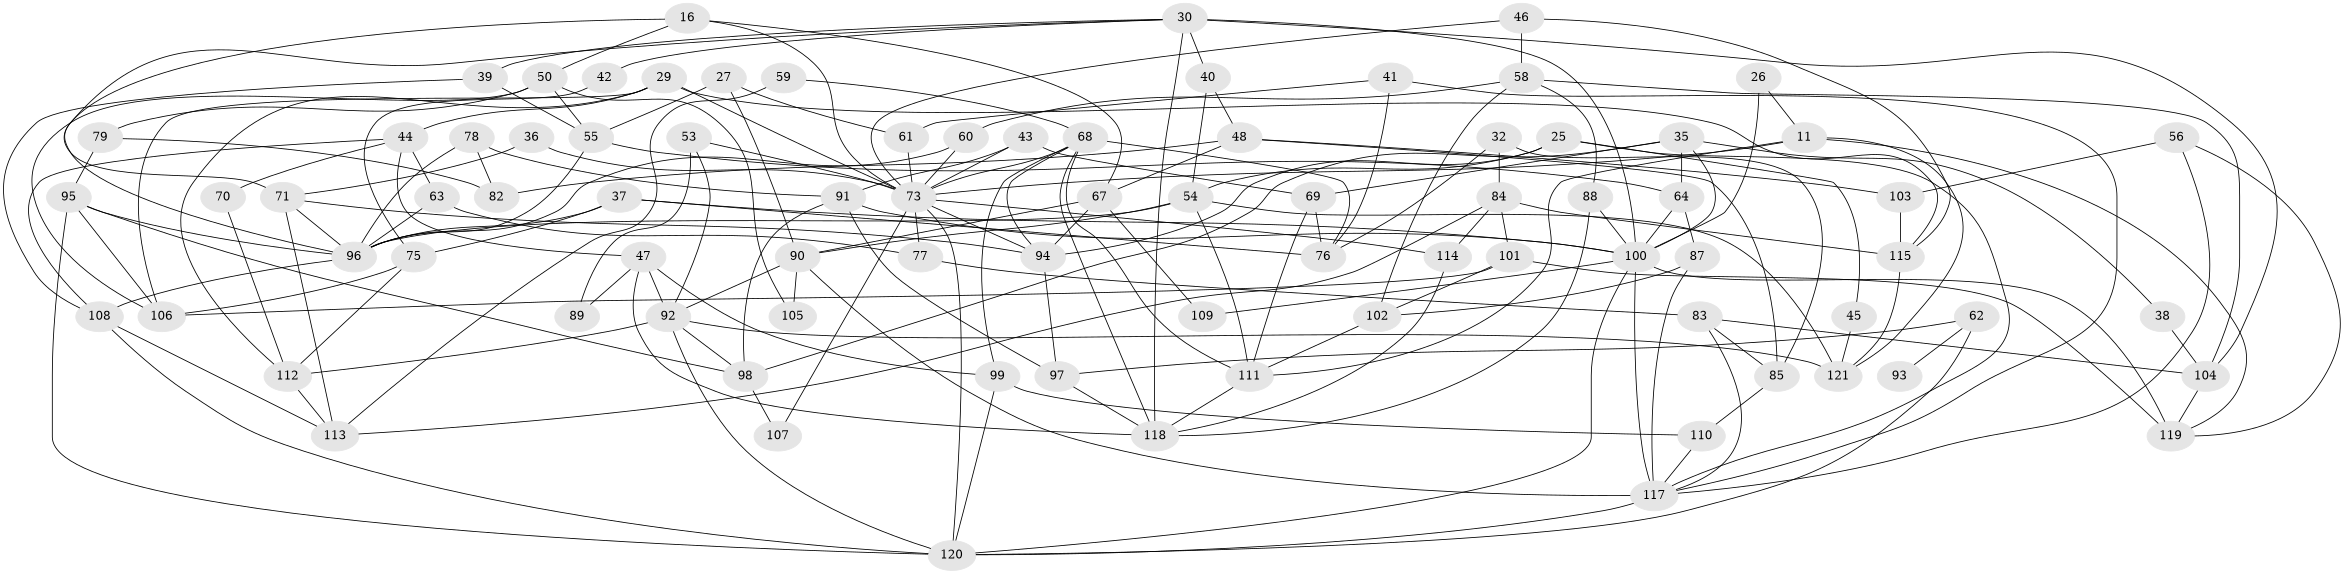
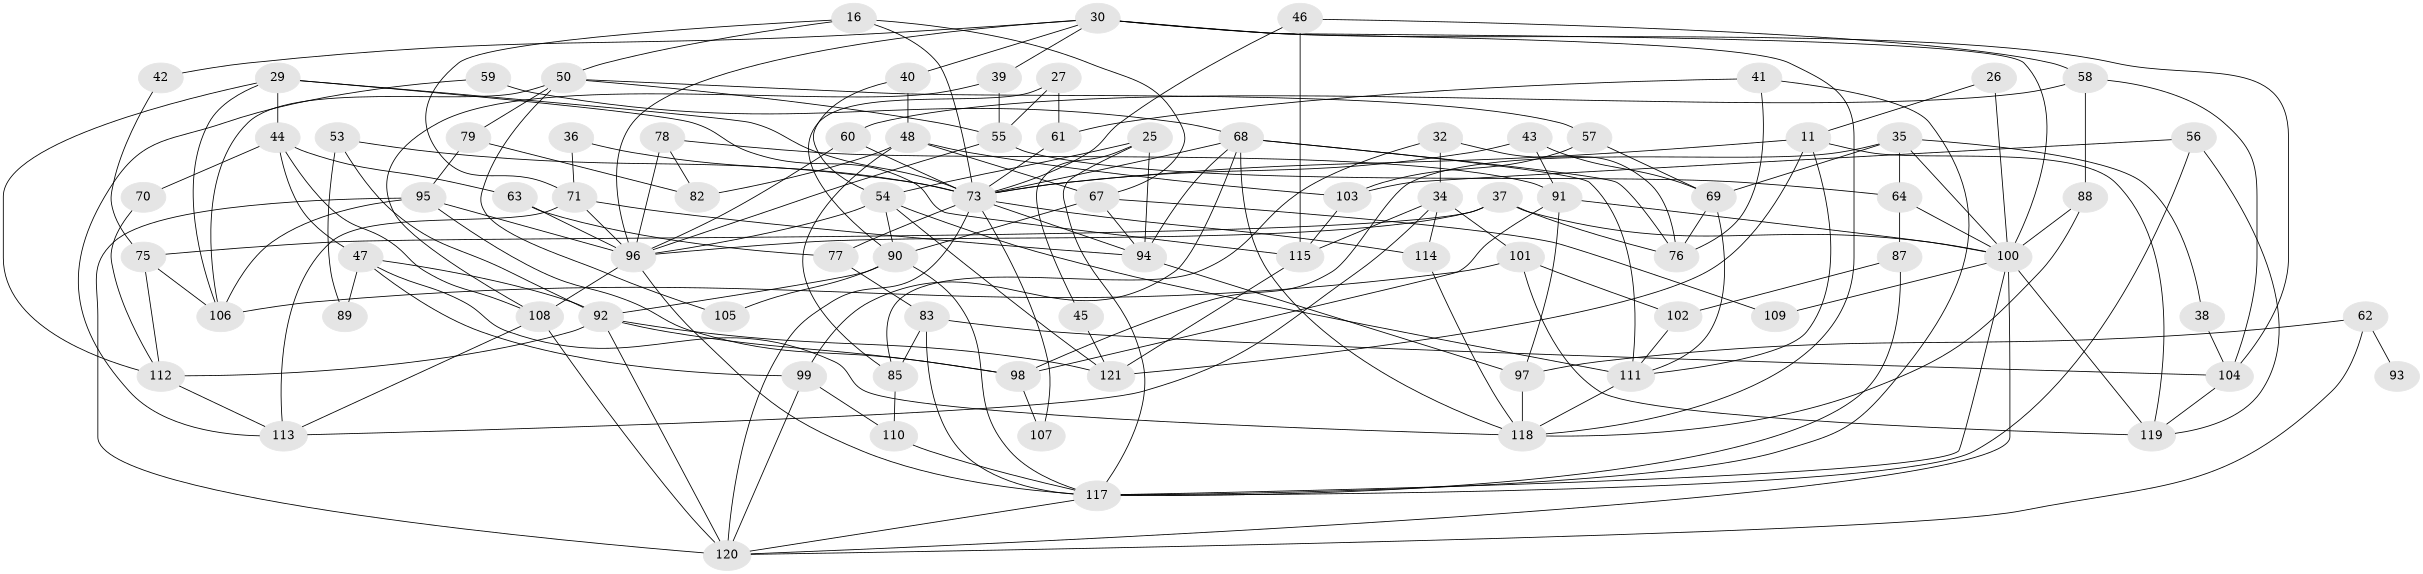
node "57": added
edge "58" -- "102": removed
node "84": label "84" -> "34"
edge "96" -- "117": added
